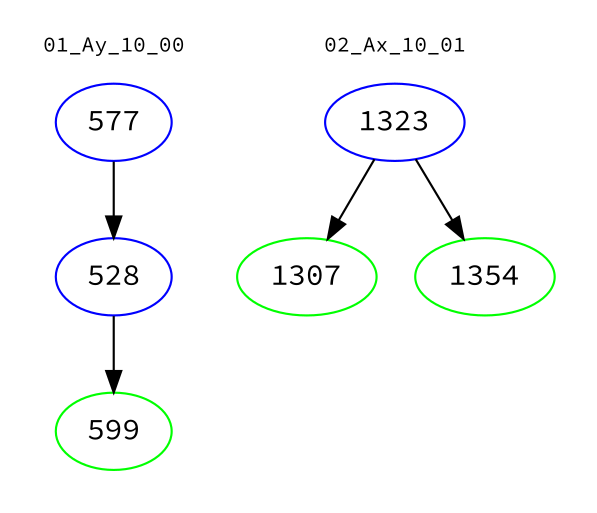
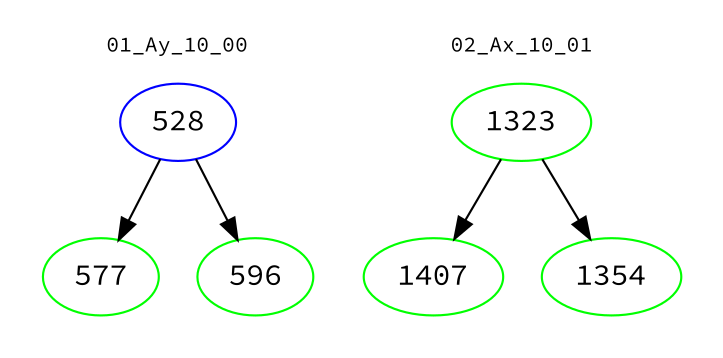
node "577": color blue -> green
node "1323": color blue -> green
edge "577" -> "528": reversed
node "1307": label "1307" -> "1407"
node "599": label "599" -> "596"
